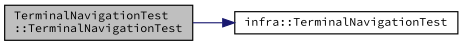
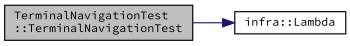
node "infra::TerminalNavigationTest": label "infra::TerminalNavigationTest" -> "infra::Lambda"
